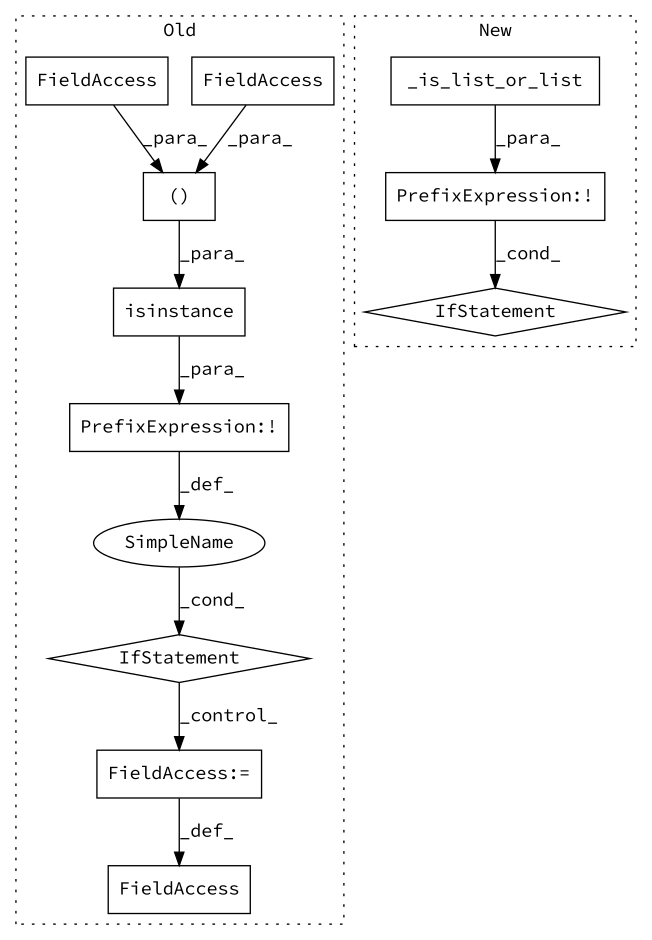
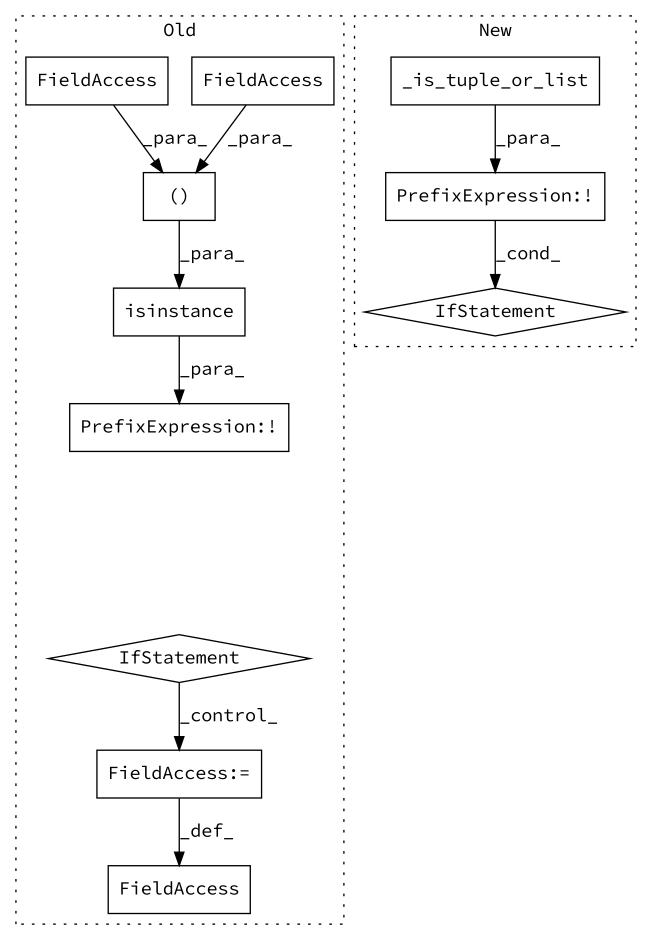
node "_is_list_or_list": label "_is_list_or_list" -> "_is_tuple_or_list"
node "SimpleName": removed
